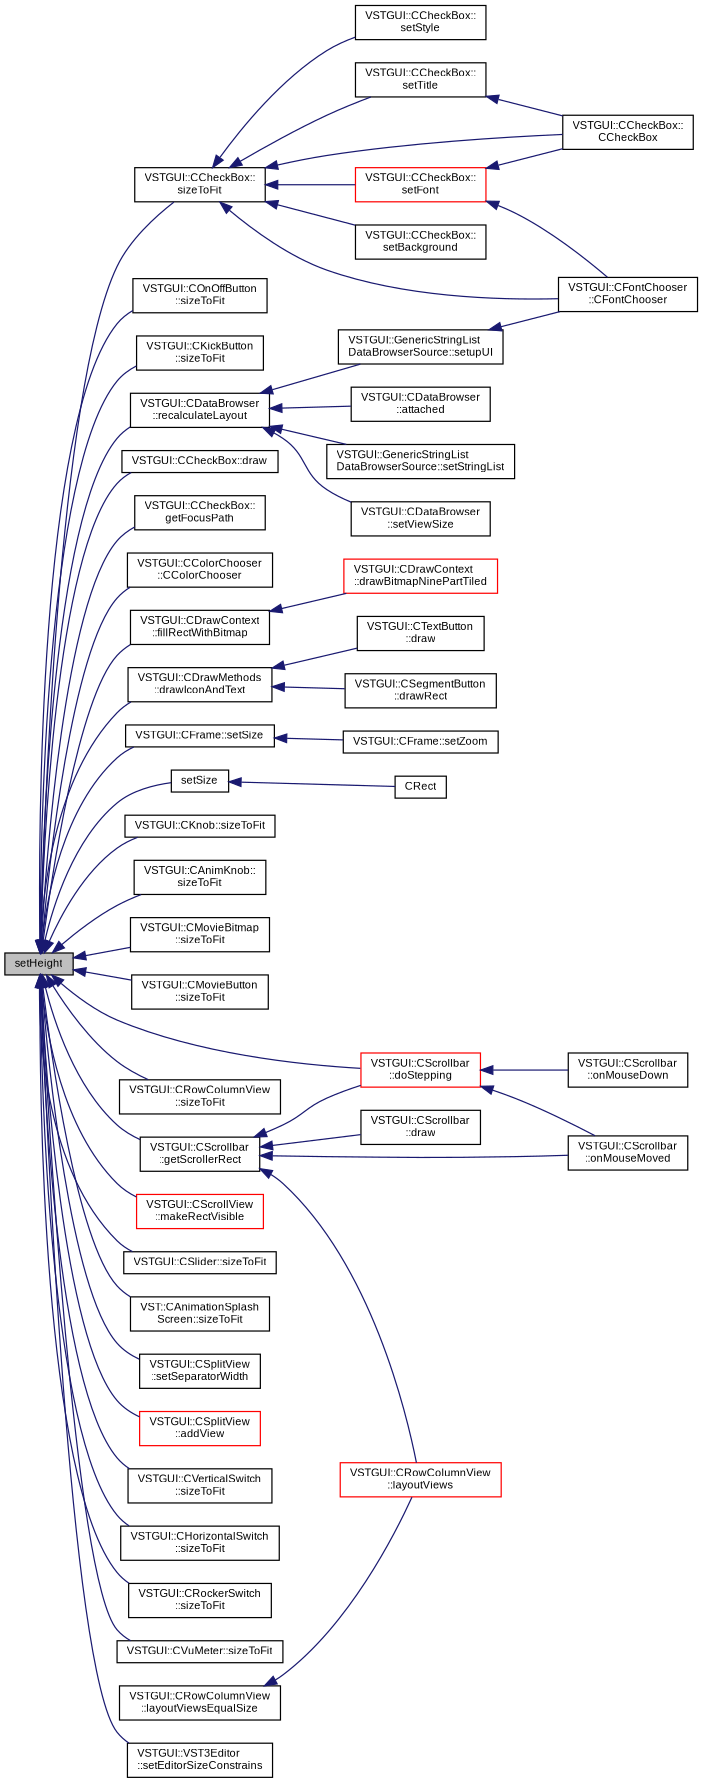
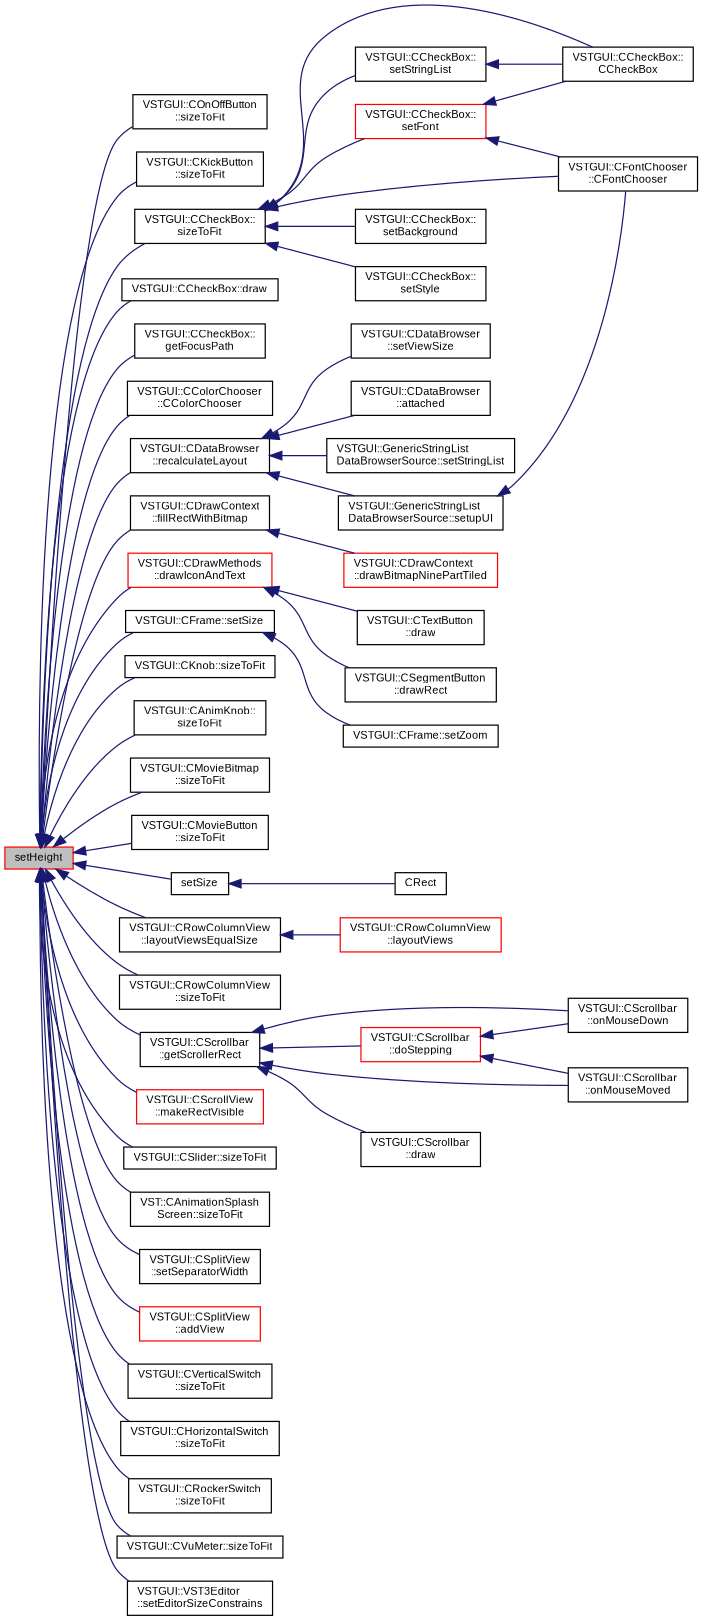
node "VSTGUI::CCheckBox:: setTitle": label "VSTGUI::CCheckBox:: setTitle" -> "VSTGUI::CCheckBox:: setStringList"
node "VSTGUI::CDrawMethods ::drawIconAndText": color black -> red
node "setHeight": color black -> red
edge "VSTGUI::CScrollbar ::doStepping" -> "setHeight": now "VSTGUI::CRowColumnView ::layoutViewsEqualSize" -> "setHeight"
edge "VSTGUI::CRowColumnView ::layoutViews" -> "VSTGUI::CScrollbar ::getScrollerRect": now "VSTGUI::CScrollbar ::onMouseDown" -> "VSTGUI::CScrollbar ::getScrollerRect"
